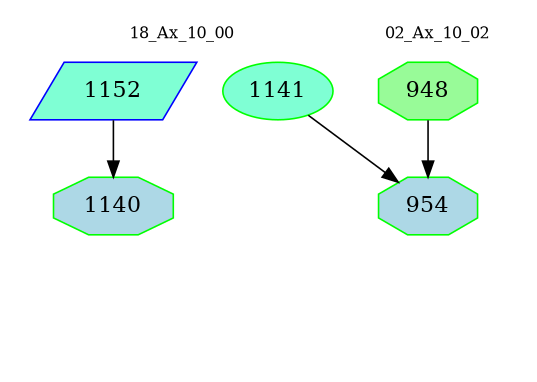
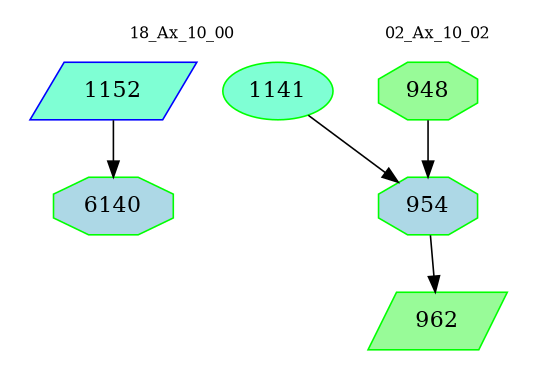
node "1140": label "1140" -> "6140"
node "962": added
